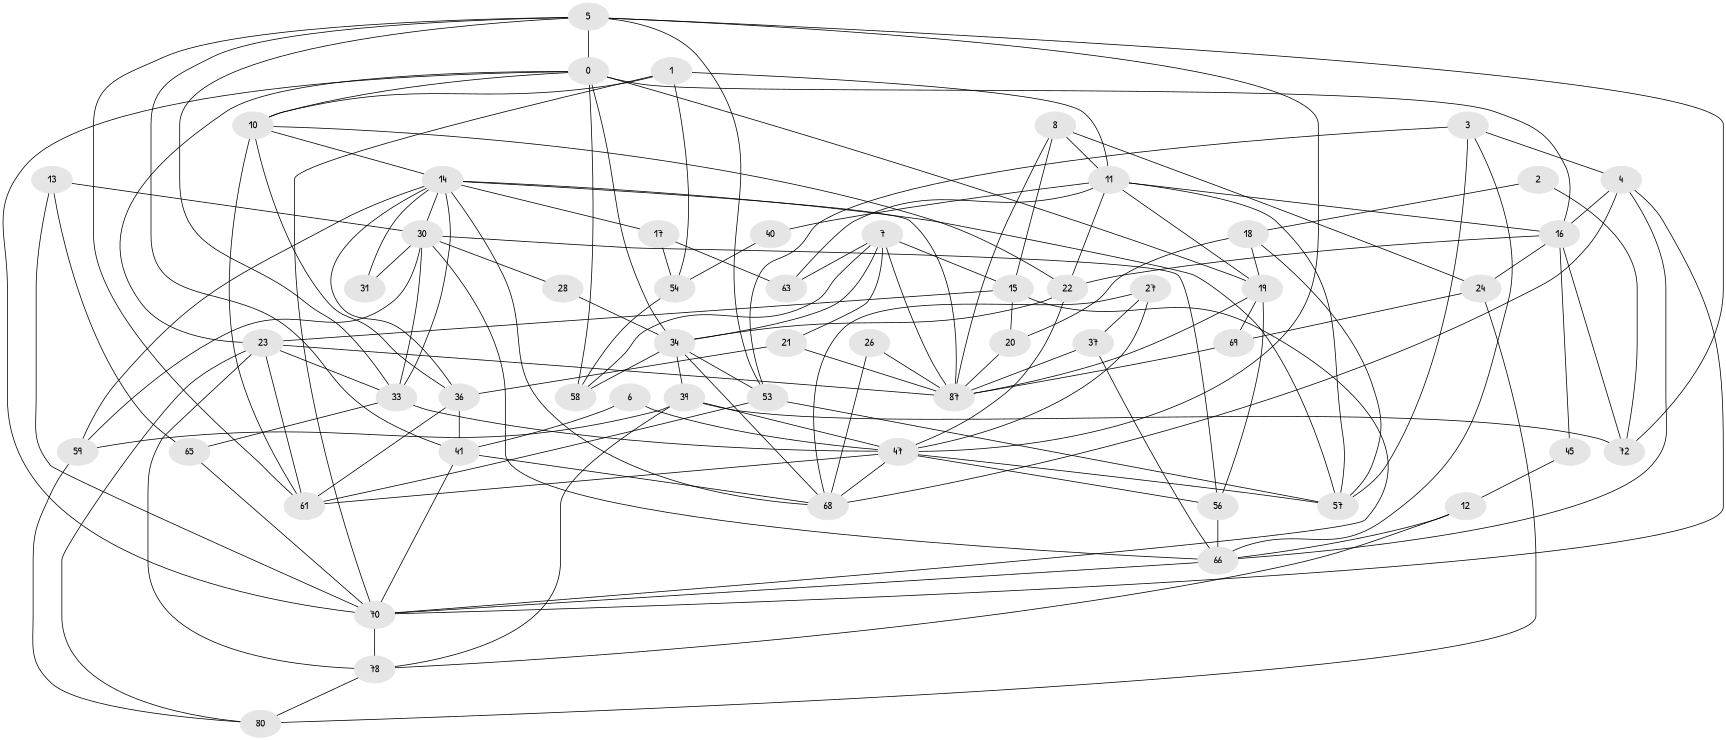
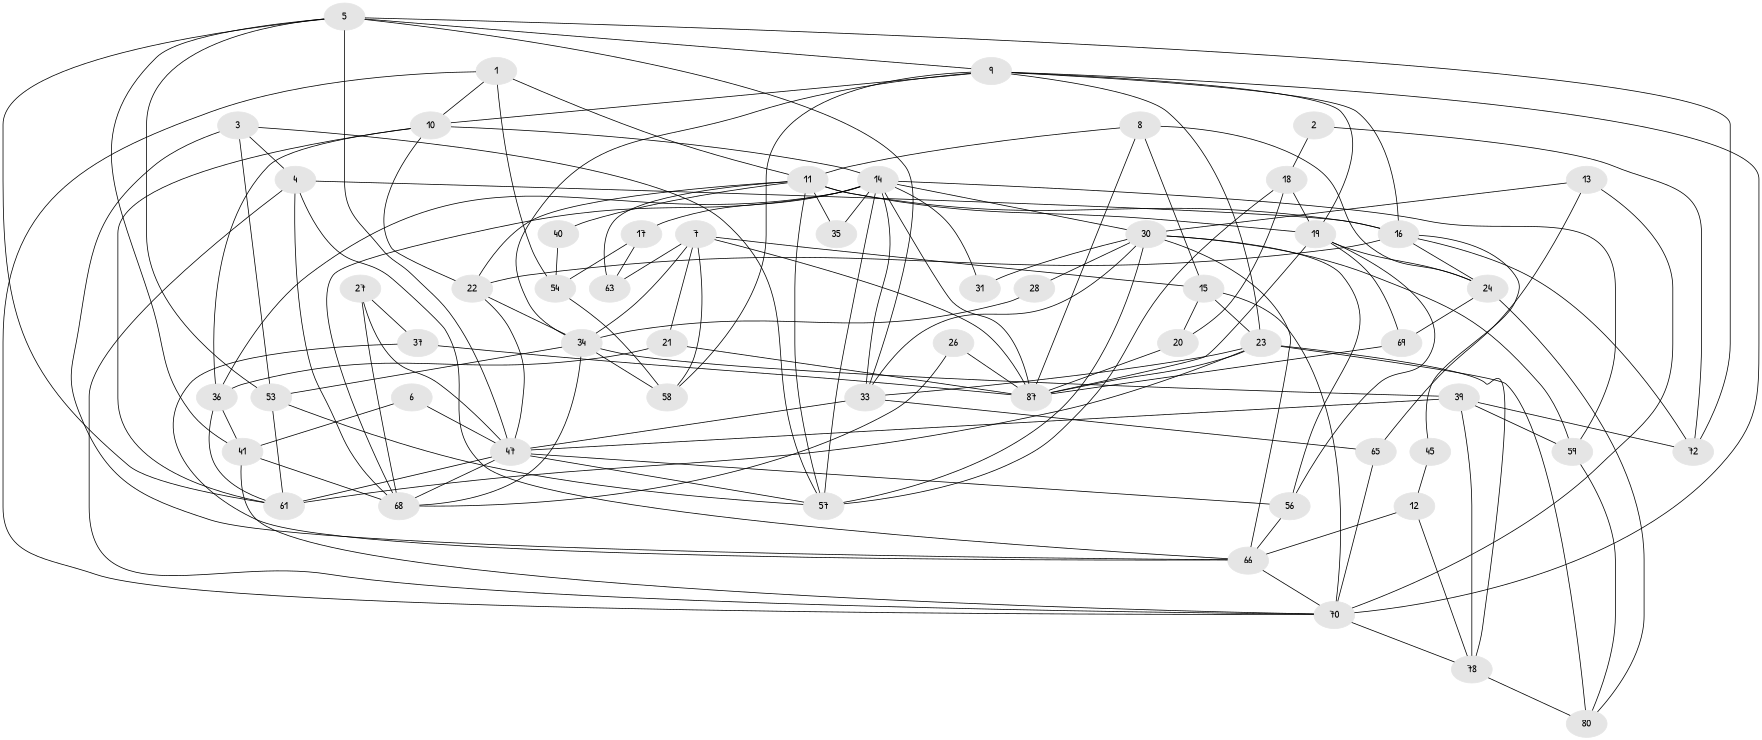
node "0": label "0" -> "9"
node "35": added
edge "19" -- "24": added
edge "30" -- "57": added
